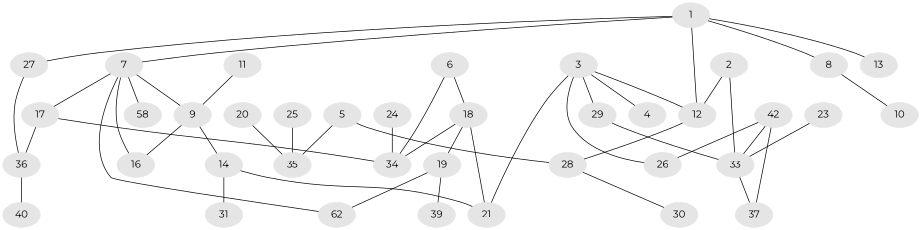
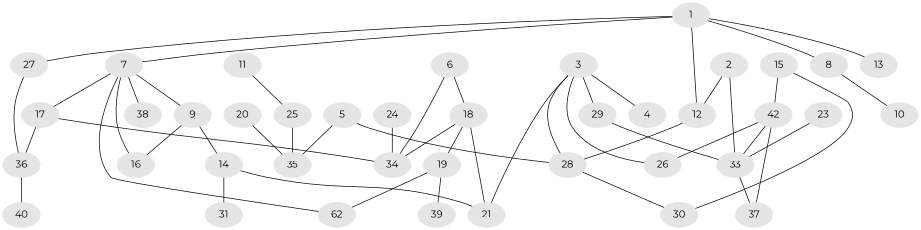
node "15": added
edge "3" -- "12": now "3" -- "28"
edge "11" -- "9": now "11" -- "25"
node "58": label "58" -> "38"
